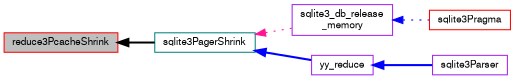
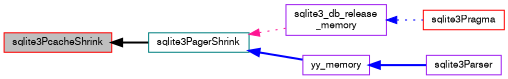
node "reduce3PcacheShrink": label "reduce3PcacheShrink" -> "sqlite3PcacheShrink"
node "yy_reduce": label "yy_reduce" -> "yy_memory"
